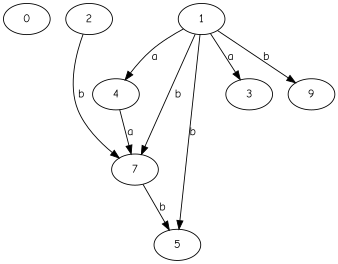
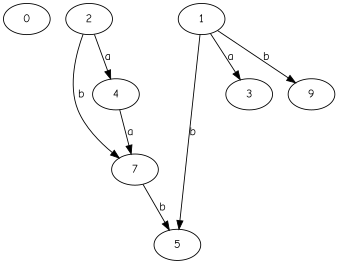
edge "1" -> "4": now "2" -> "4"
edge "1" -> "7": removed, label "b"
